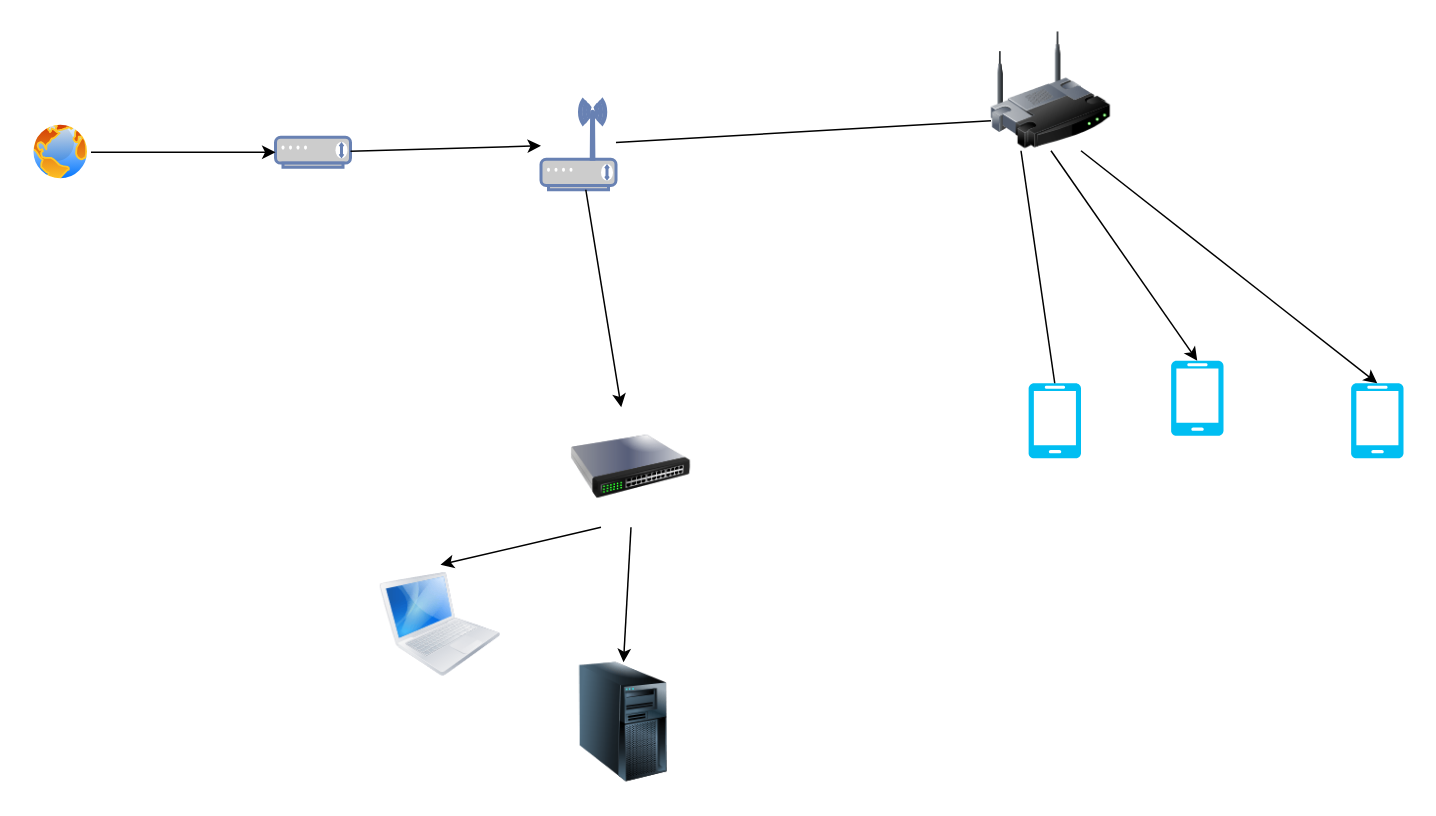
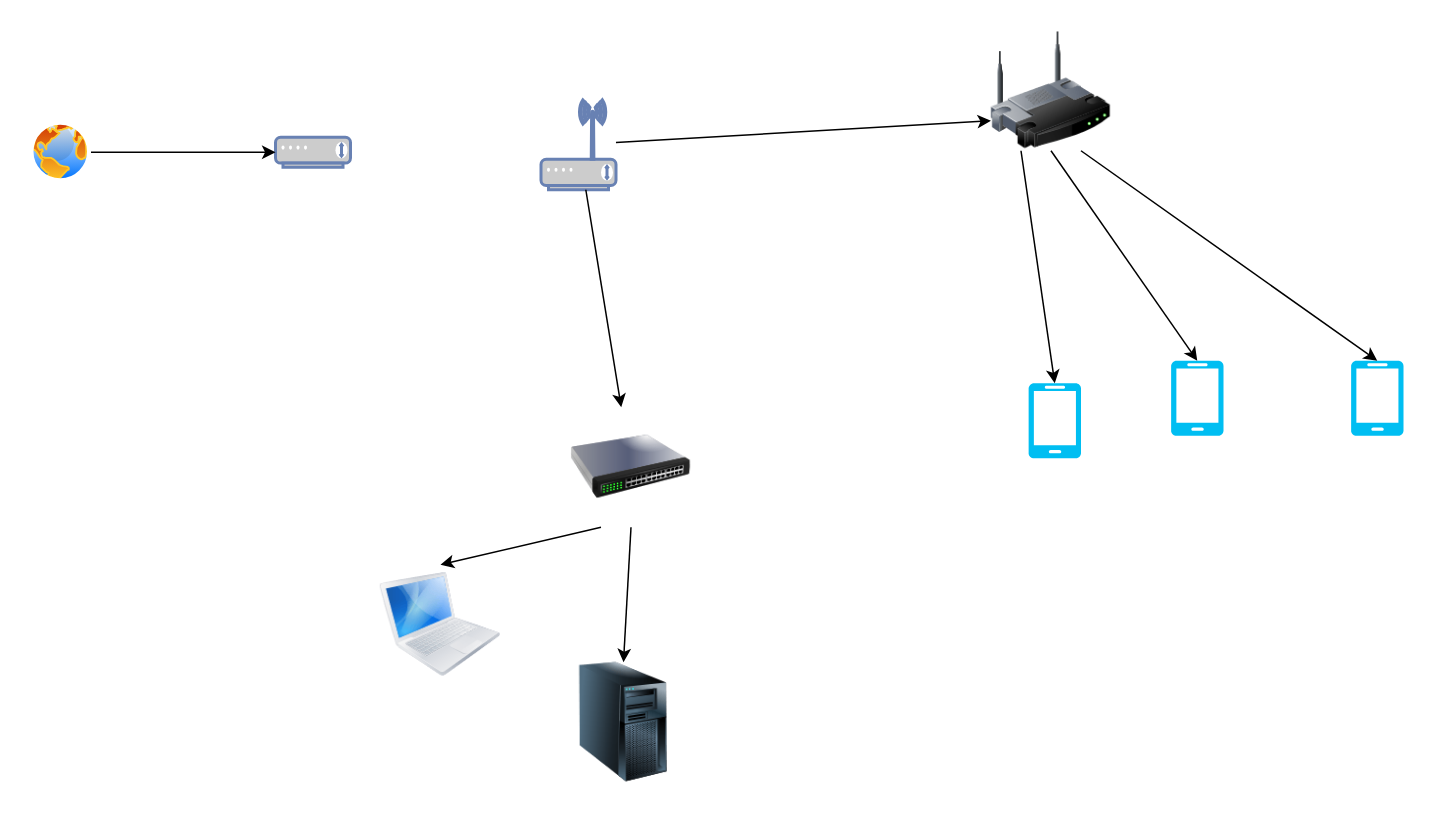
edge "D-Link Router" -- "Tenda Router": arrowhead none -> classic
edge "Fiber Modem" -> "Tenda Router": removed
edge "D-Link Router" -- "Phone 1": arrowhead none -> classic
node "Phone 3": moved (1377, 421) -> (1377, 398)
